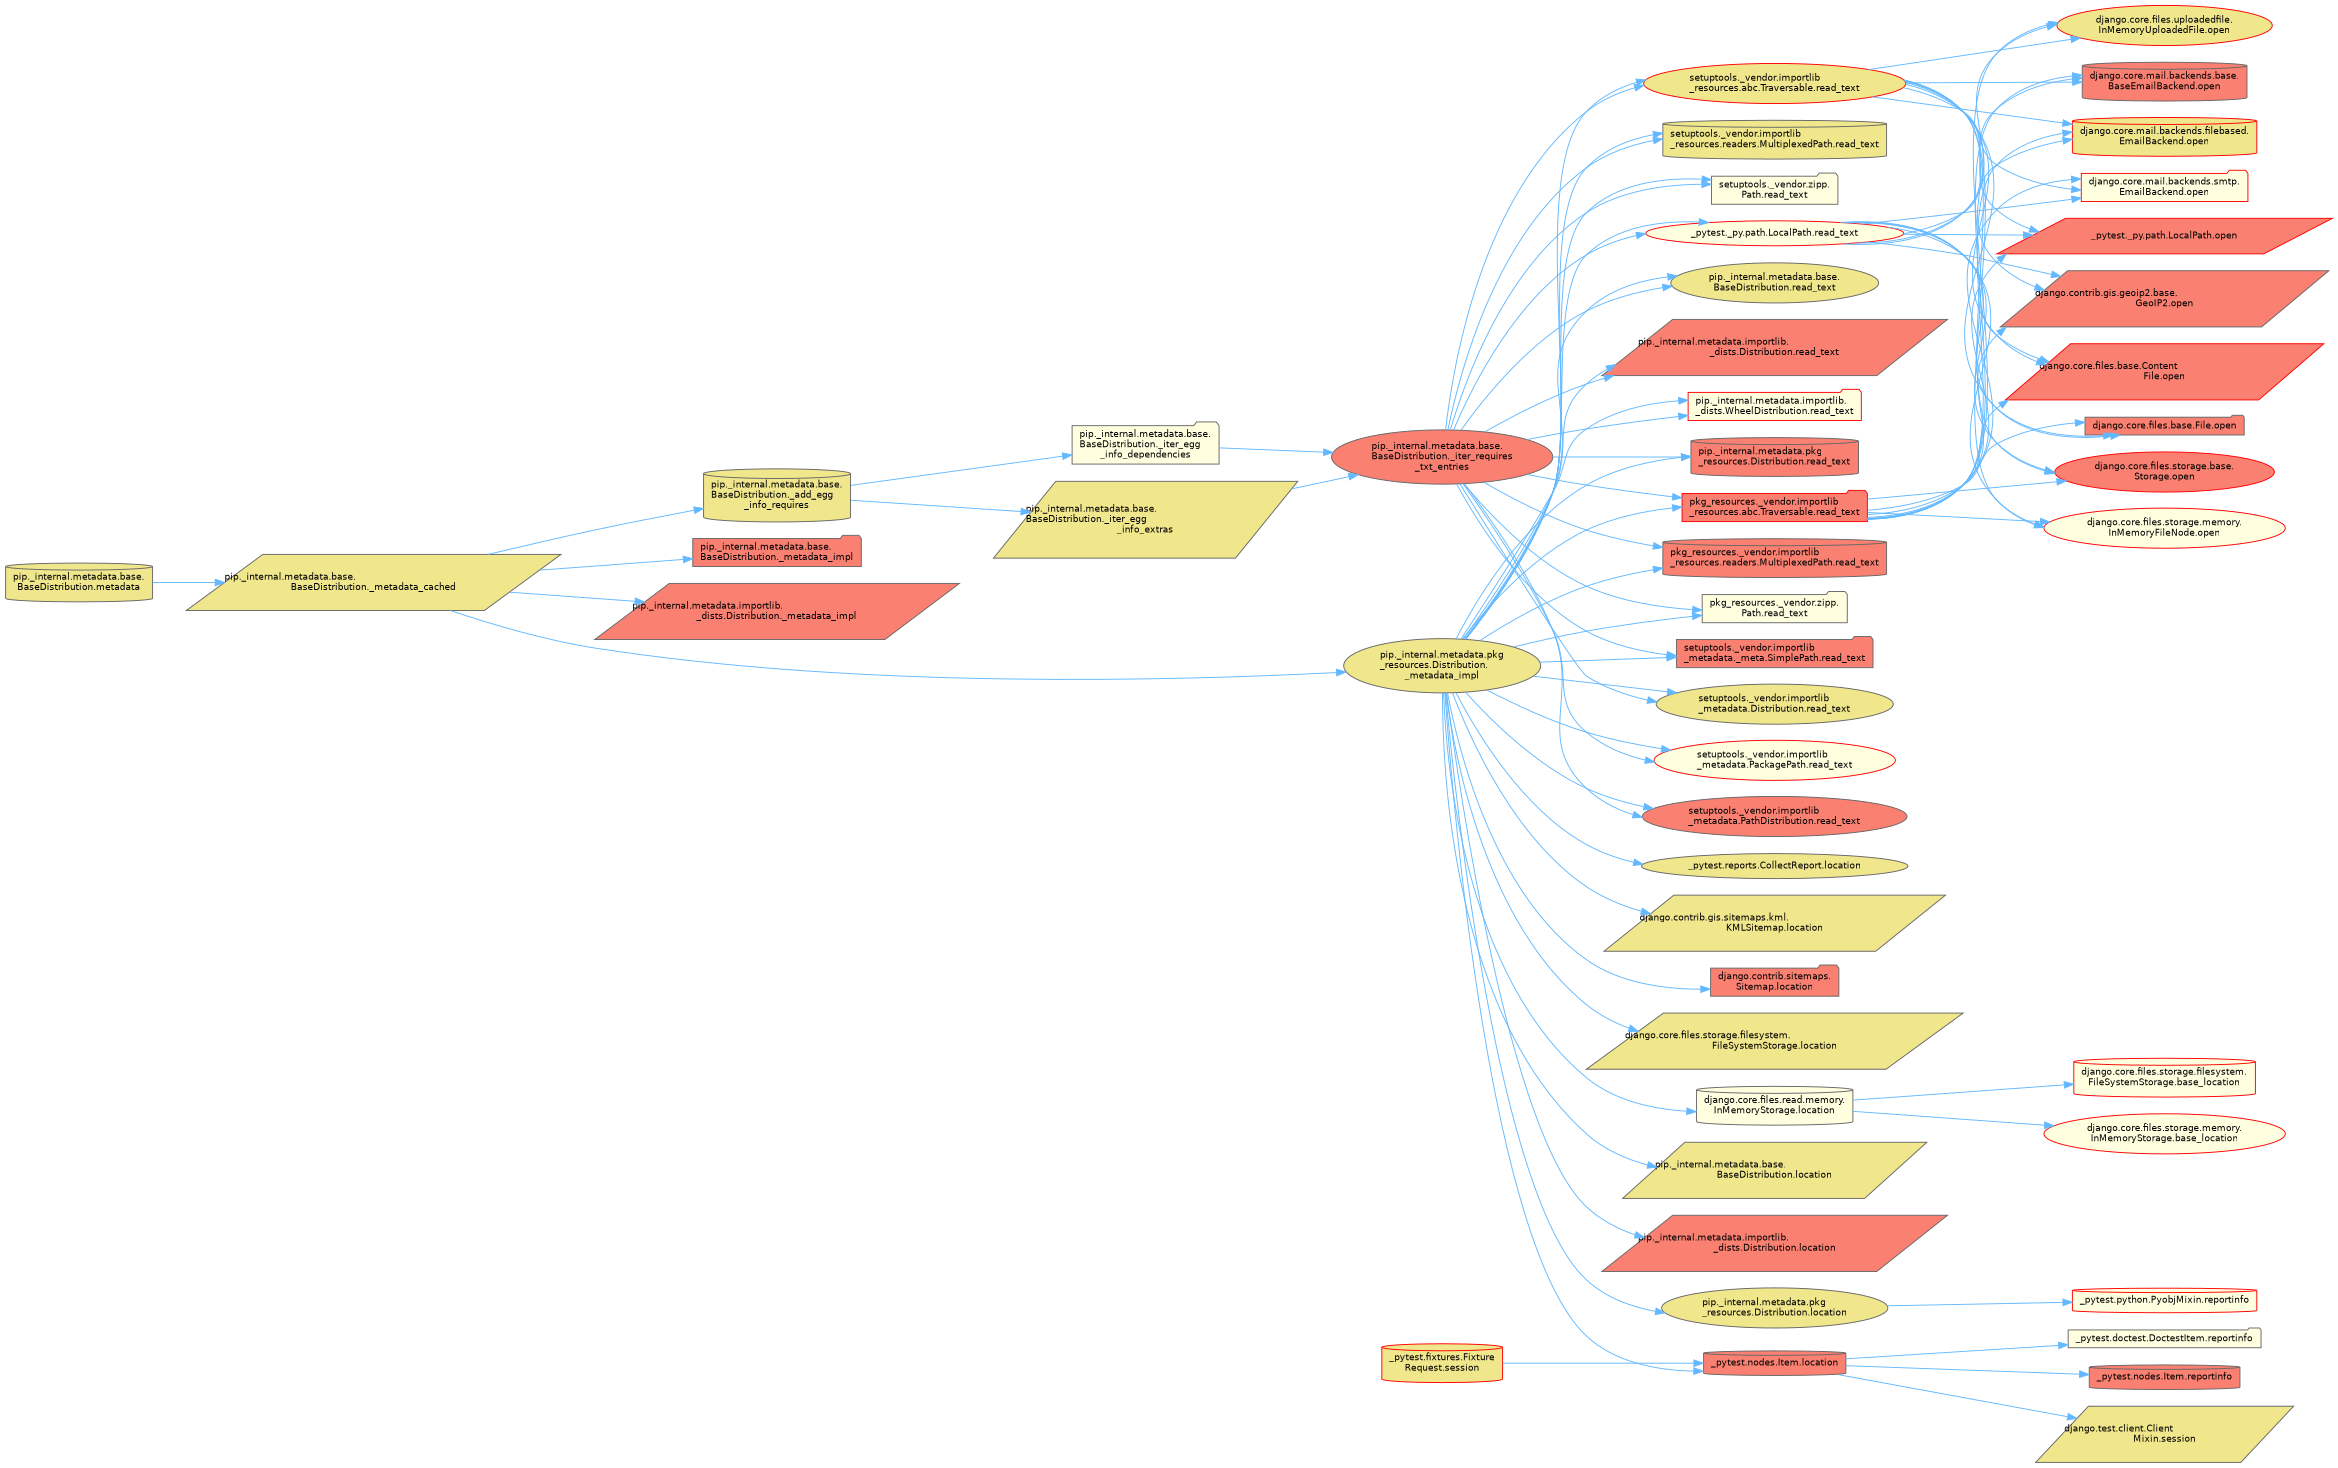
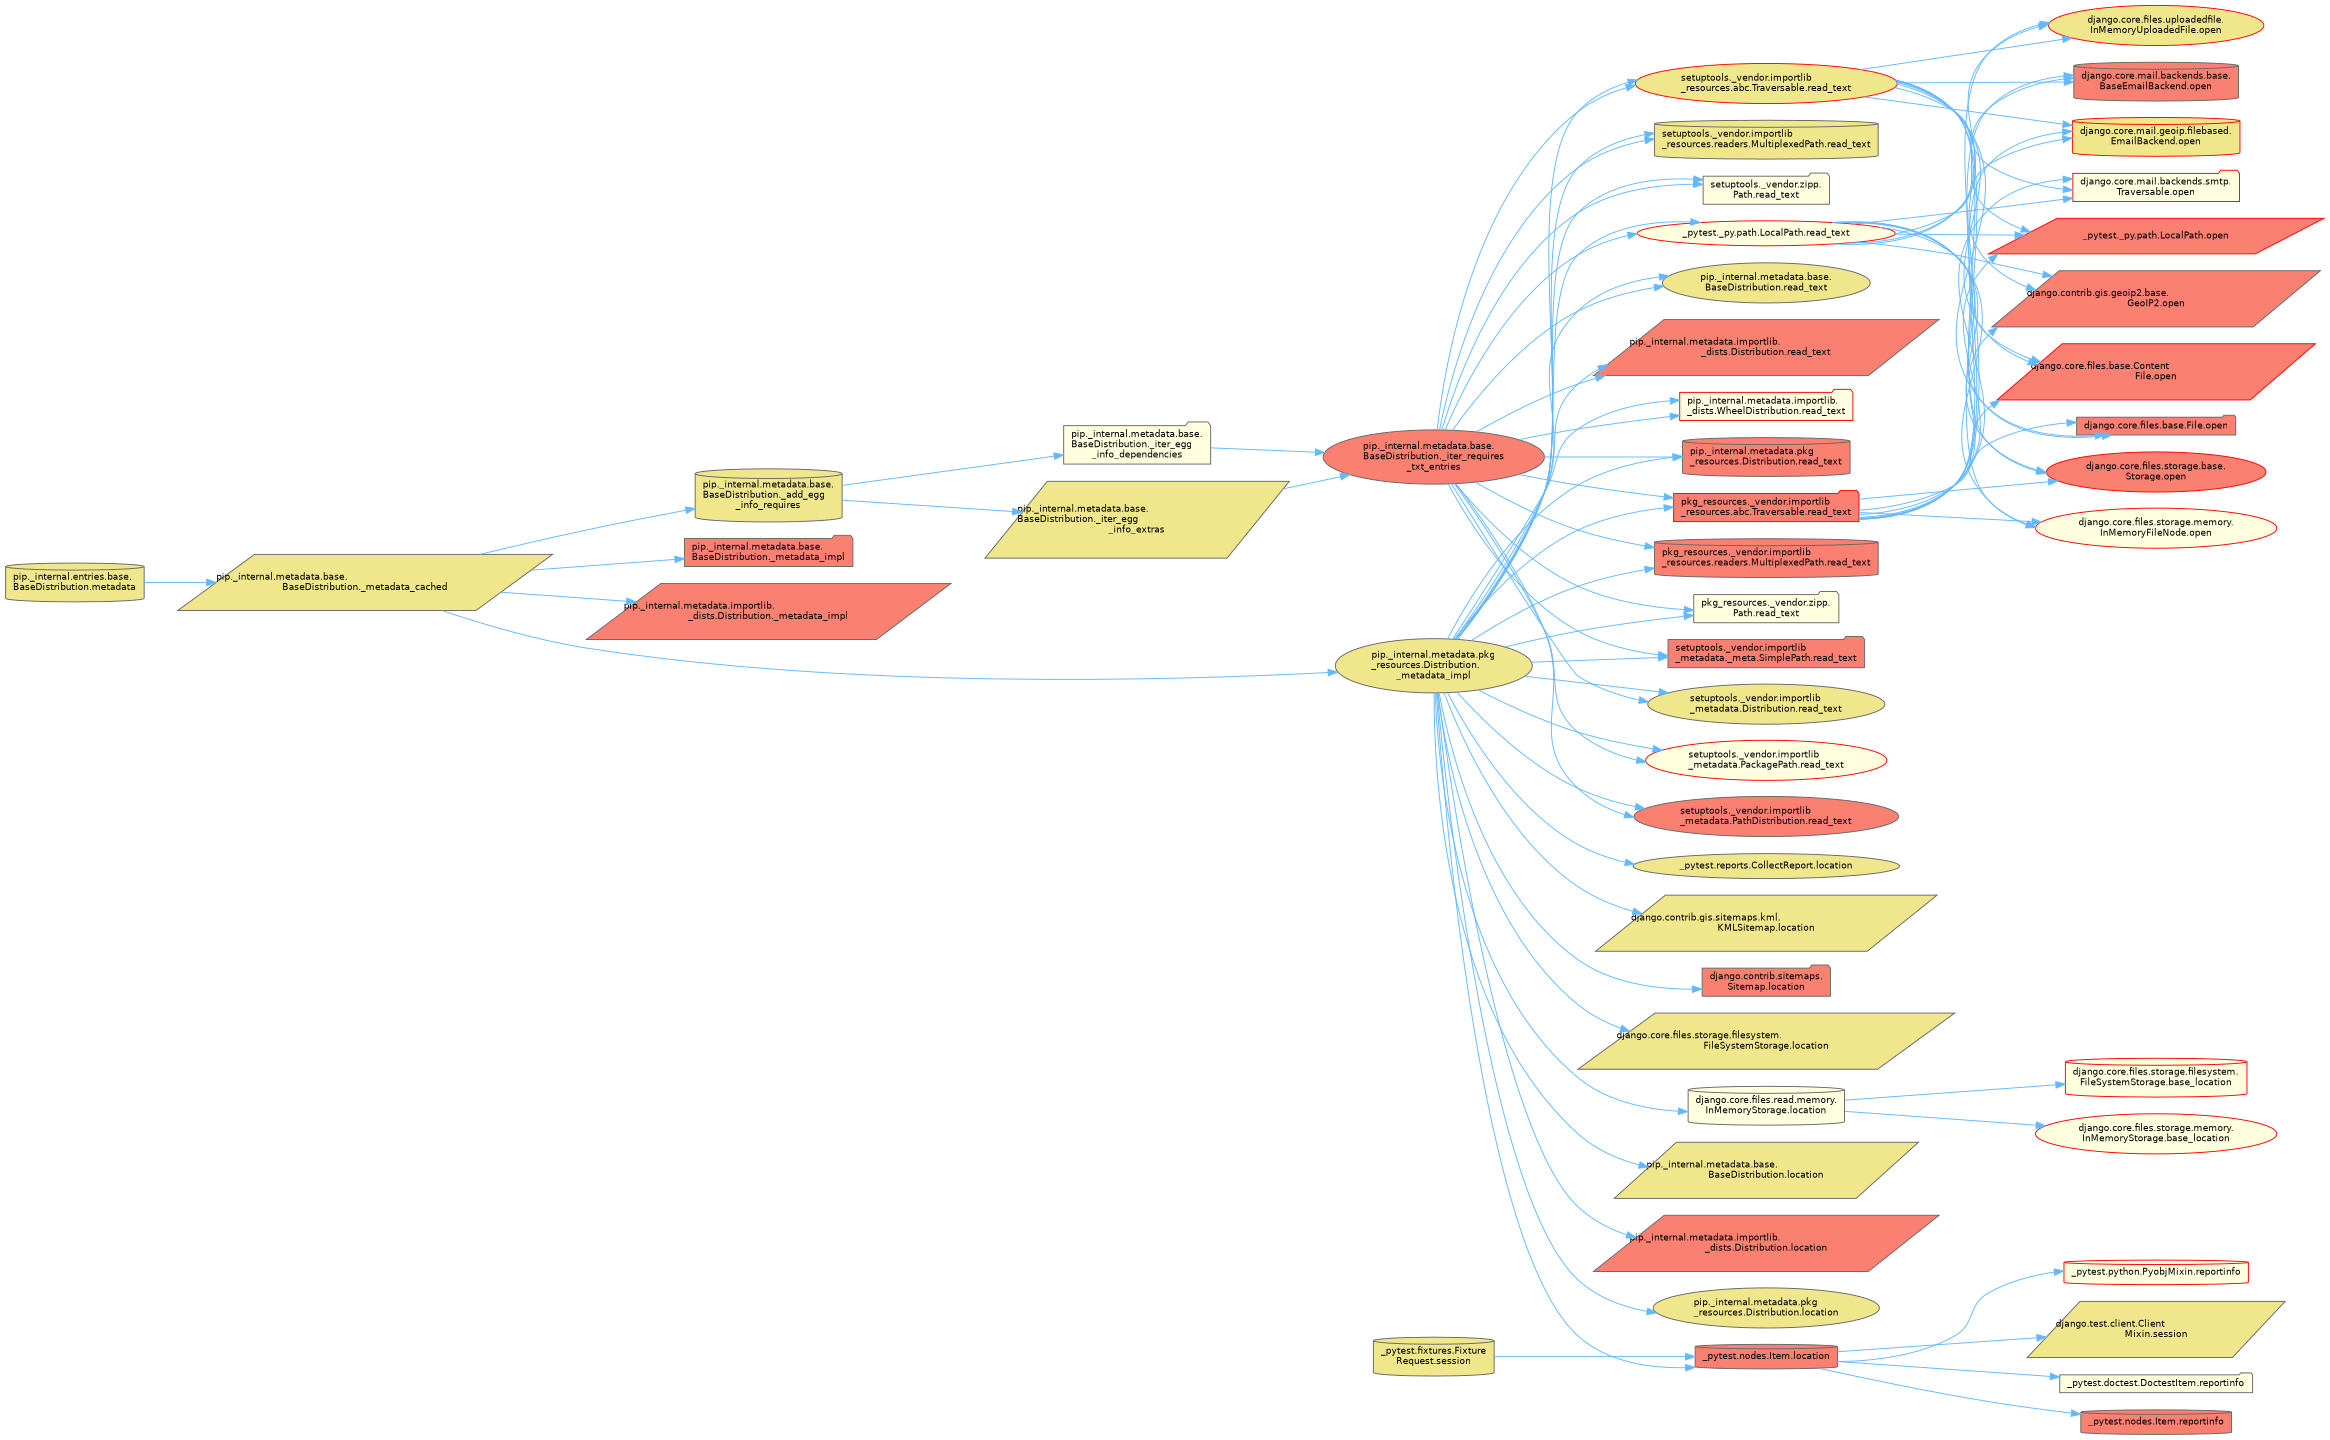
node "django.core.mail.backends.filebased. EmailBackend.open": label "django.core.mail.backends.filebased. EmailBackend.open" -> "django.core.mail.geoip.filebased. EmailBackend.open"
node "django.core.mail.backends.smtp. EmailBackend.open": label "django.core.mail.backends.smtp. EmailBackend.open" -> "django.core.mail.backends.smtp. Traversable.open"
node "pip._internal.metadata.base. BaseDistribution.metadata": label "pip._internal.metadata.base. BaseDistribution.metadata" -> "pip._internal.entries.base. BaseDistribution.metadata"
edge "pip._internal.metadata.pkg _resources.Distribution.location" -> "_pytest.python.PyobjMixin.reportinfo": now "_pytest.nodes.Item.location" -> "_pytest.python.PyobjMixin.reportinfo"
node "_pytest.fixtures.Fixture Request.session": color red -> grey40
